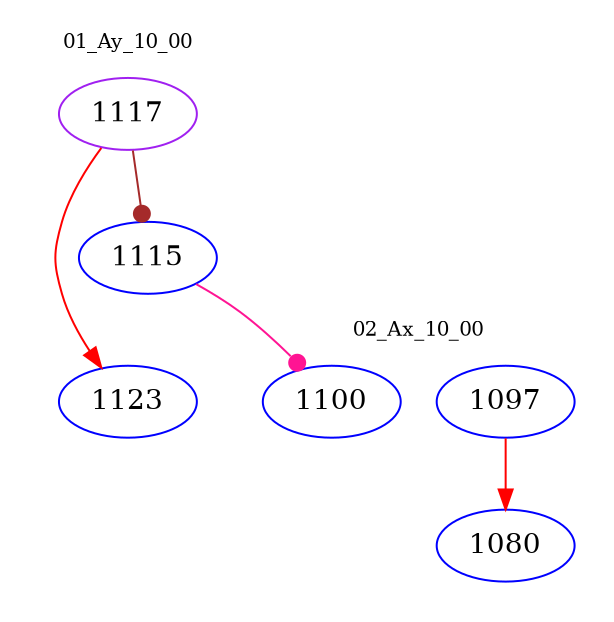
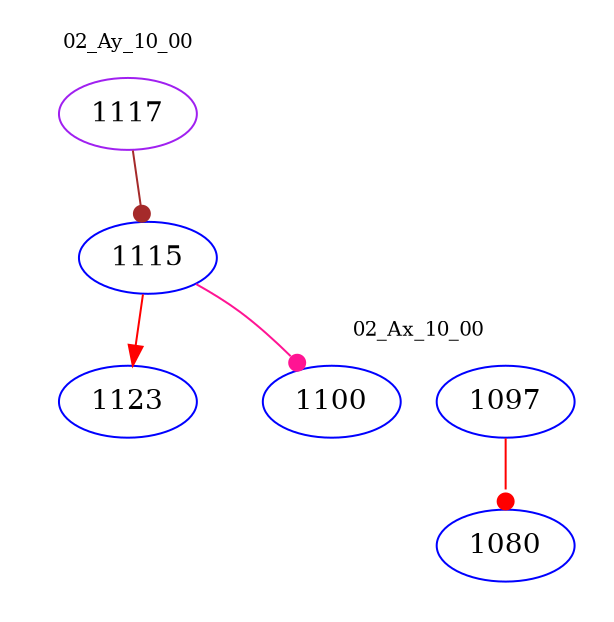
cluster "01_Ay_10_00": label "01_Ay_10_00" -> "02_Ay_10_00"
edge "1117" -> "1123": now "1115" -> "1123"
edge "1097" -> "1080": arrowhead normal -> dot
